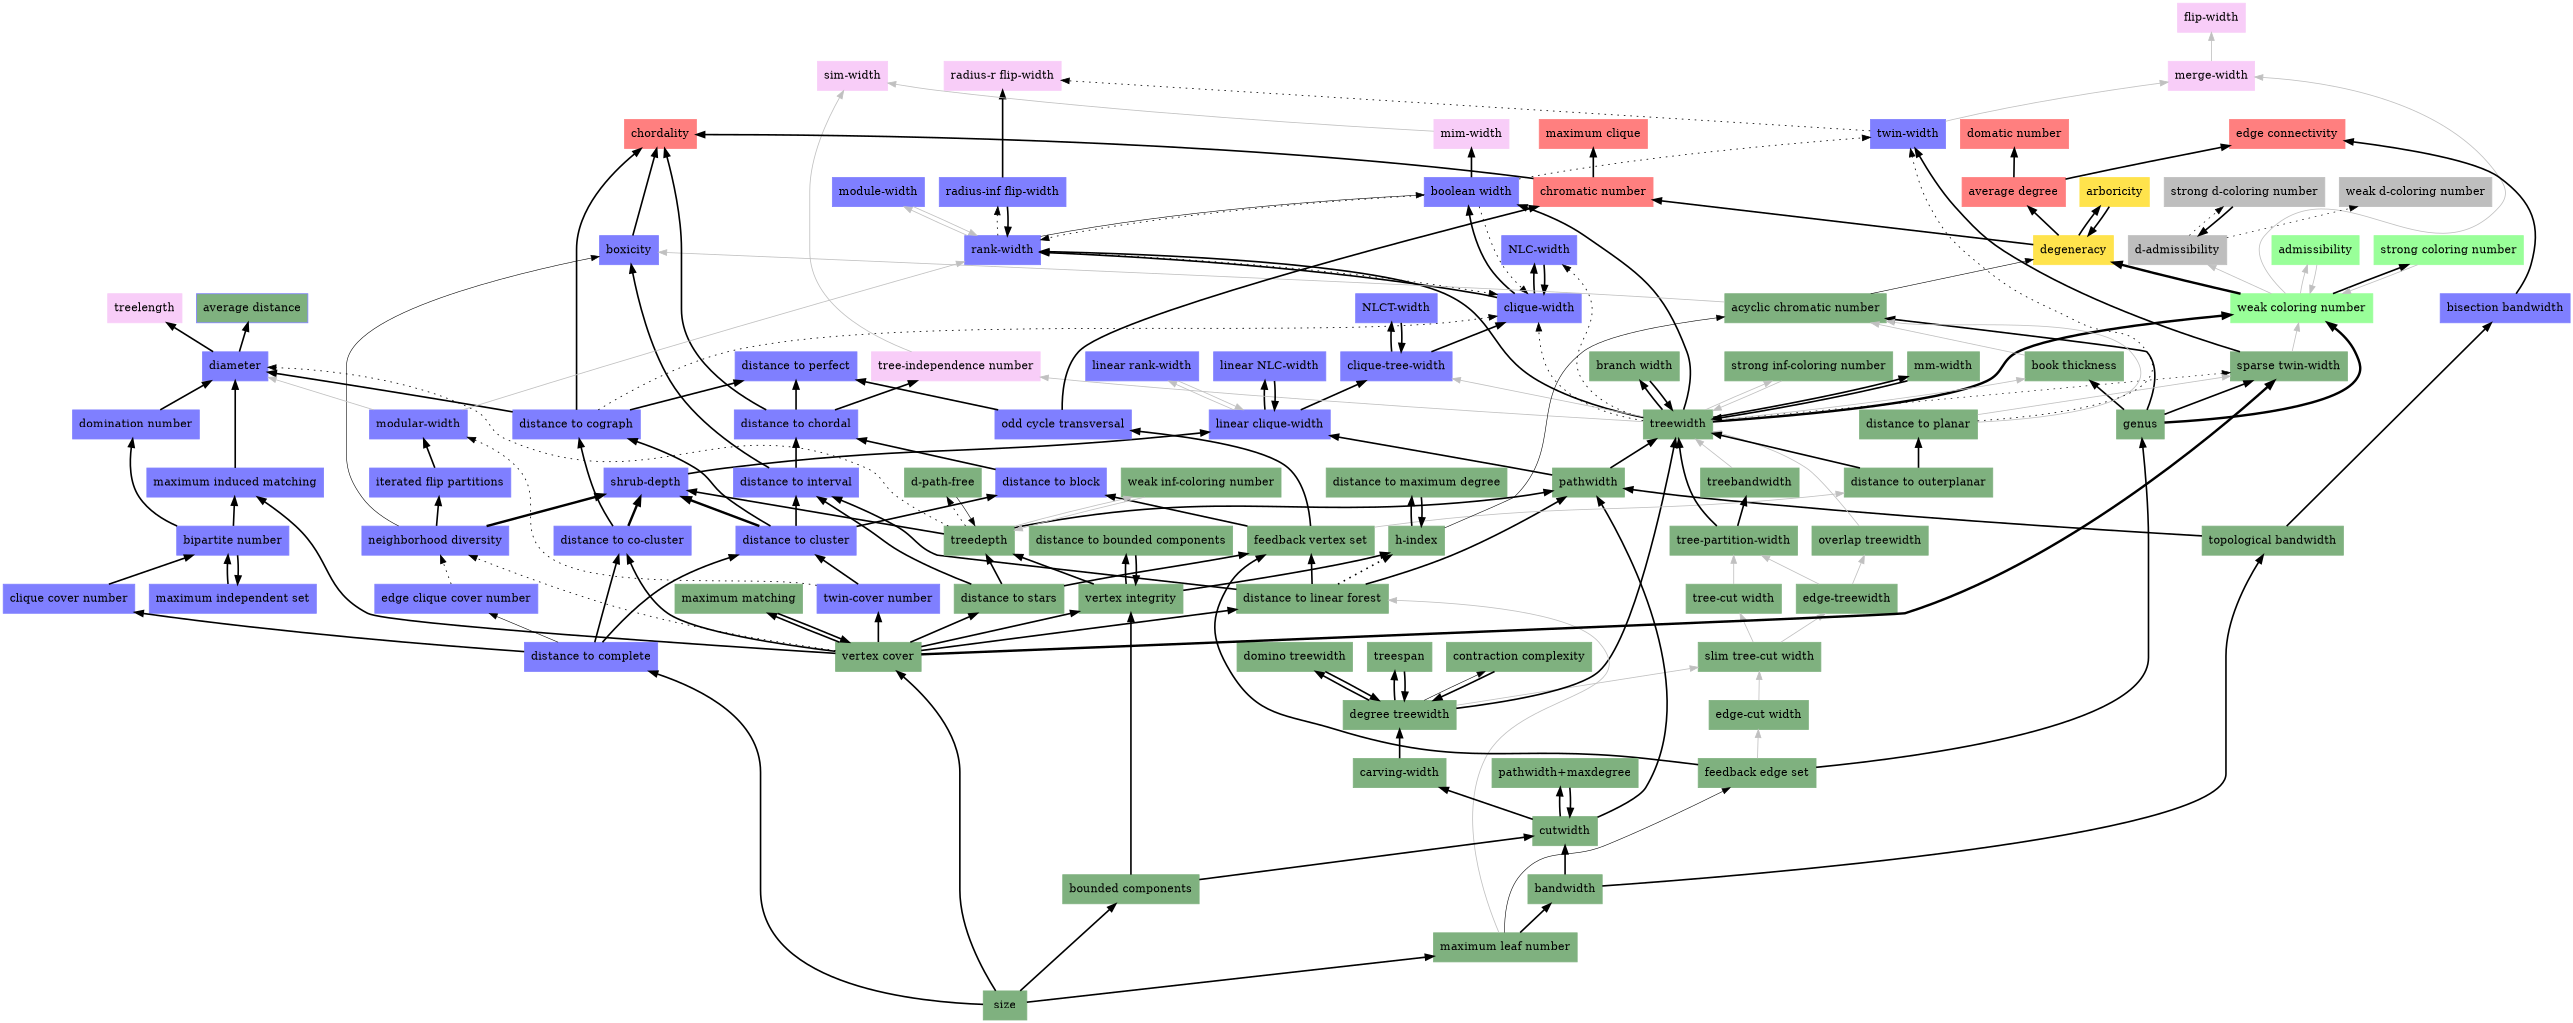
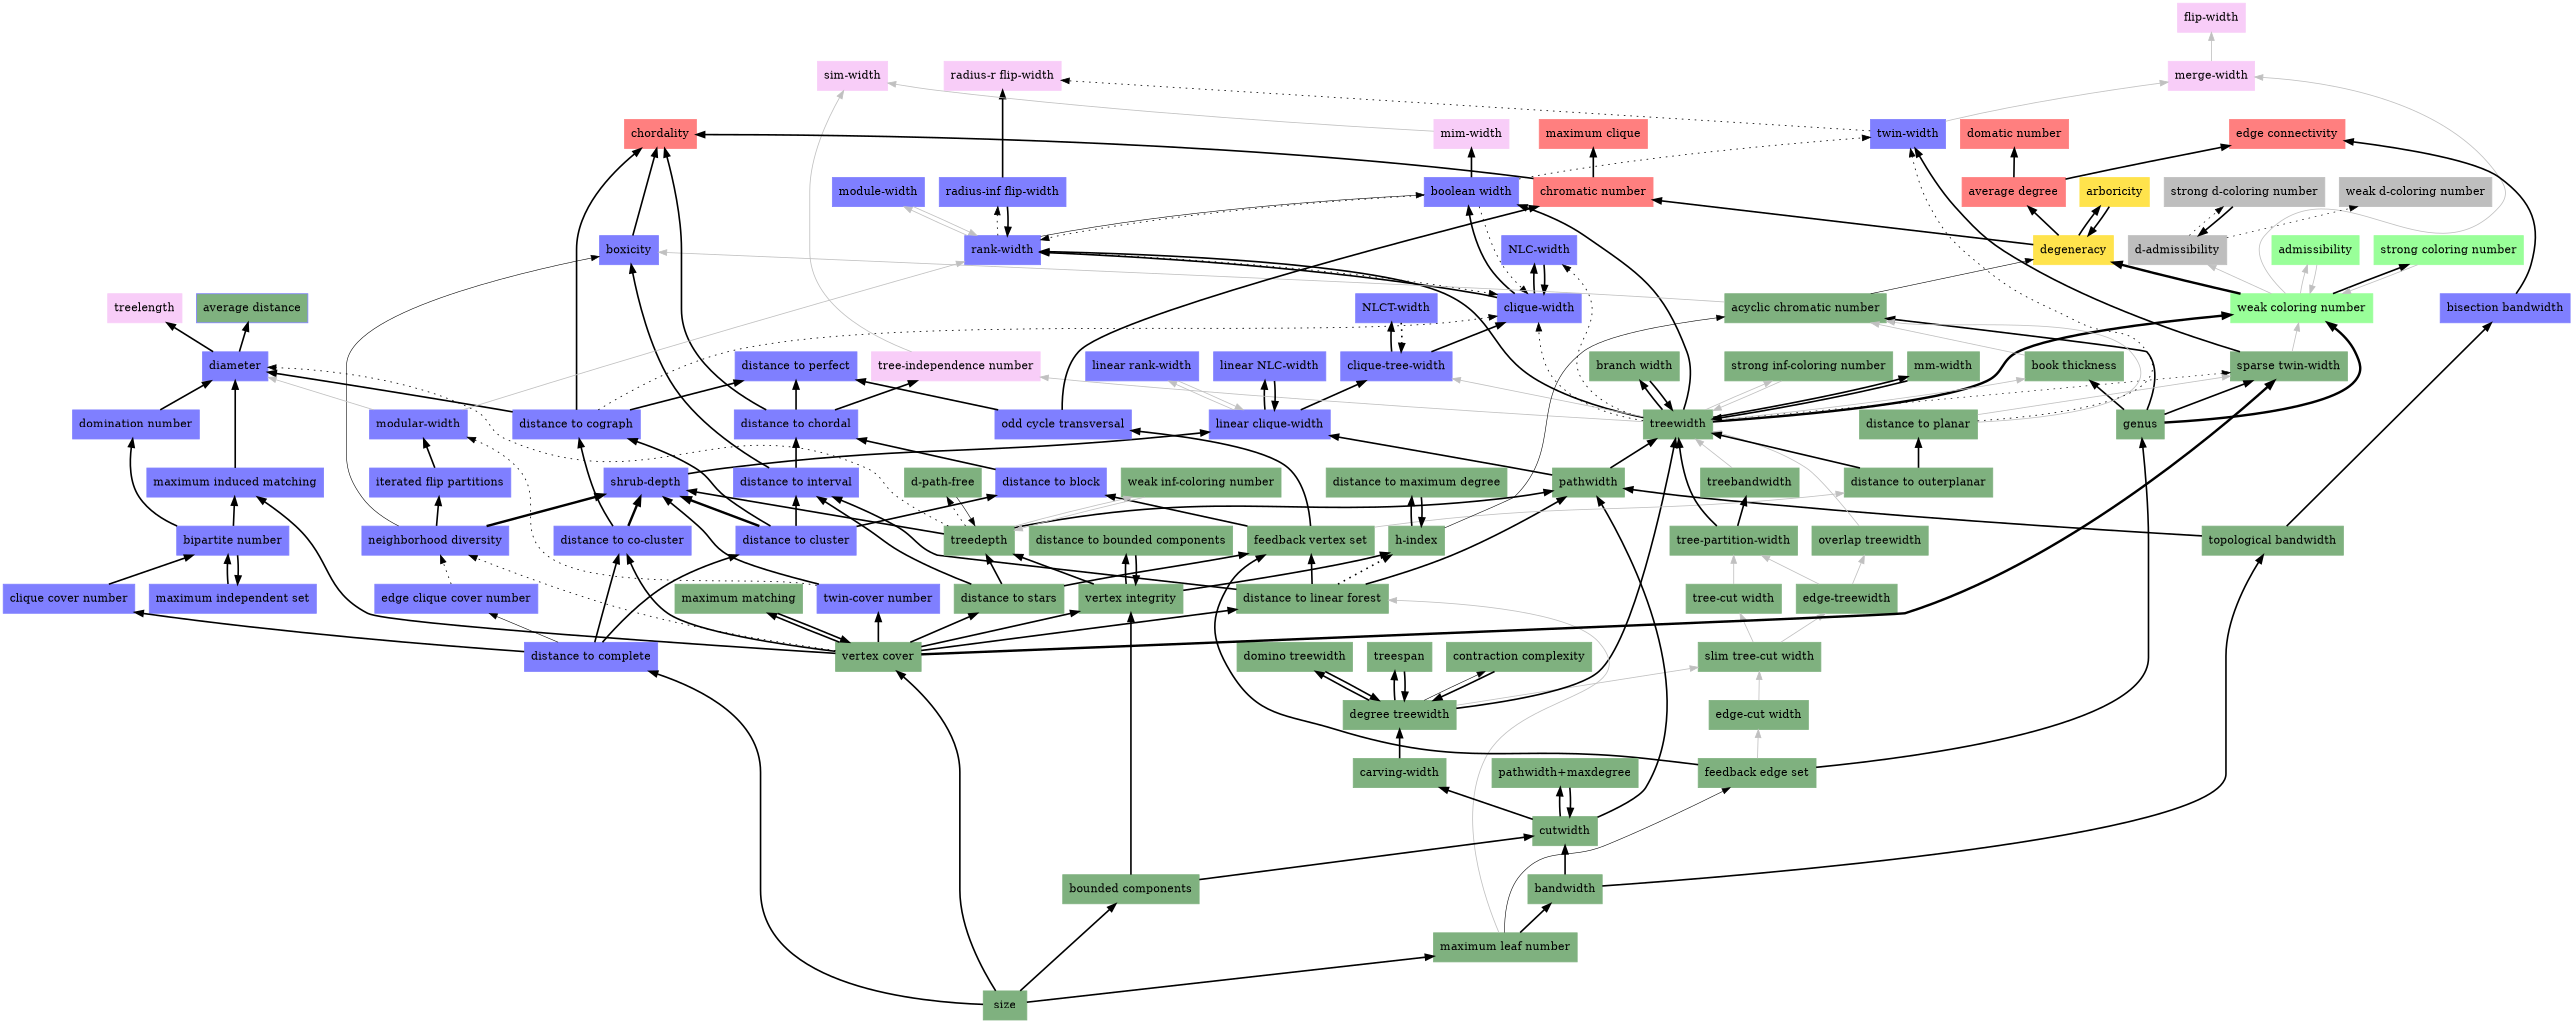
edge "NLCT-width" -> "clique-tree-width": style solid -> dotted
edge "twin-cover number" -> "distance to cluster": now "twin-cover number" -> "shrub-depth"
